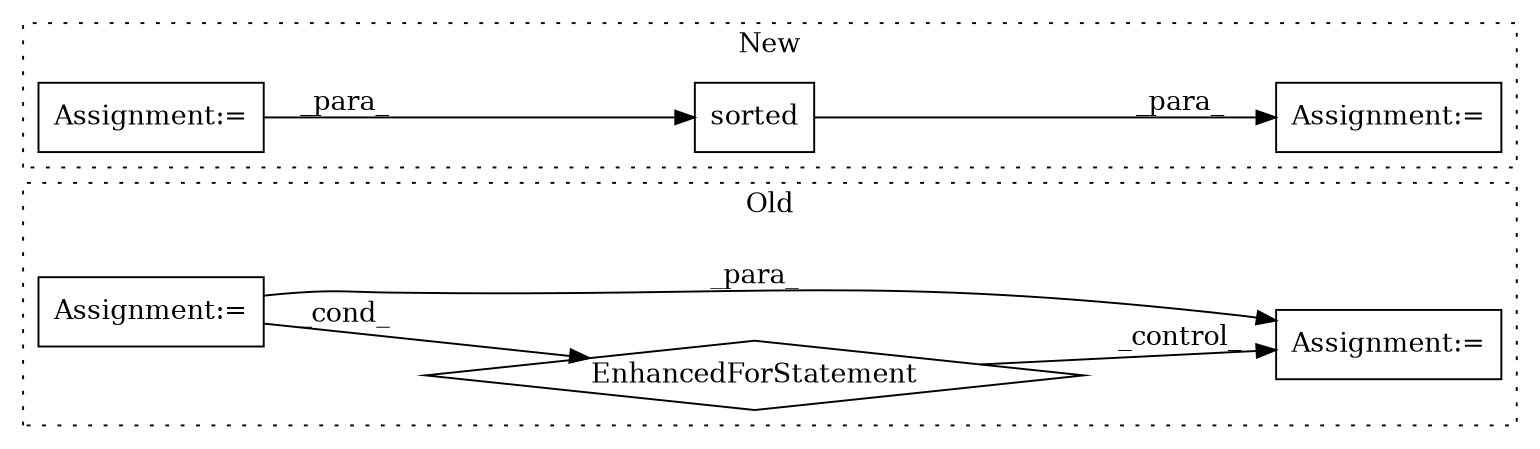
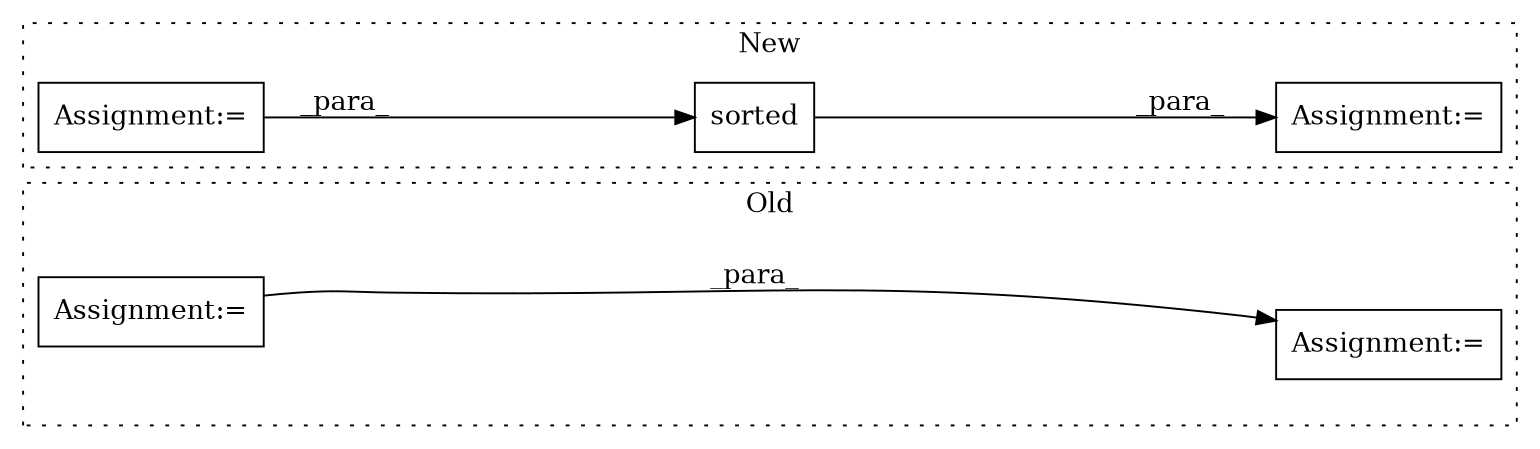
node "EnhancedForStatement": removed
